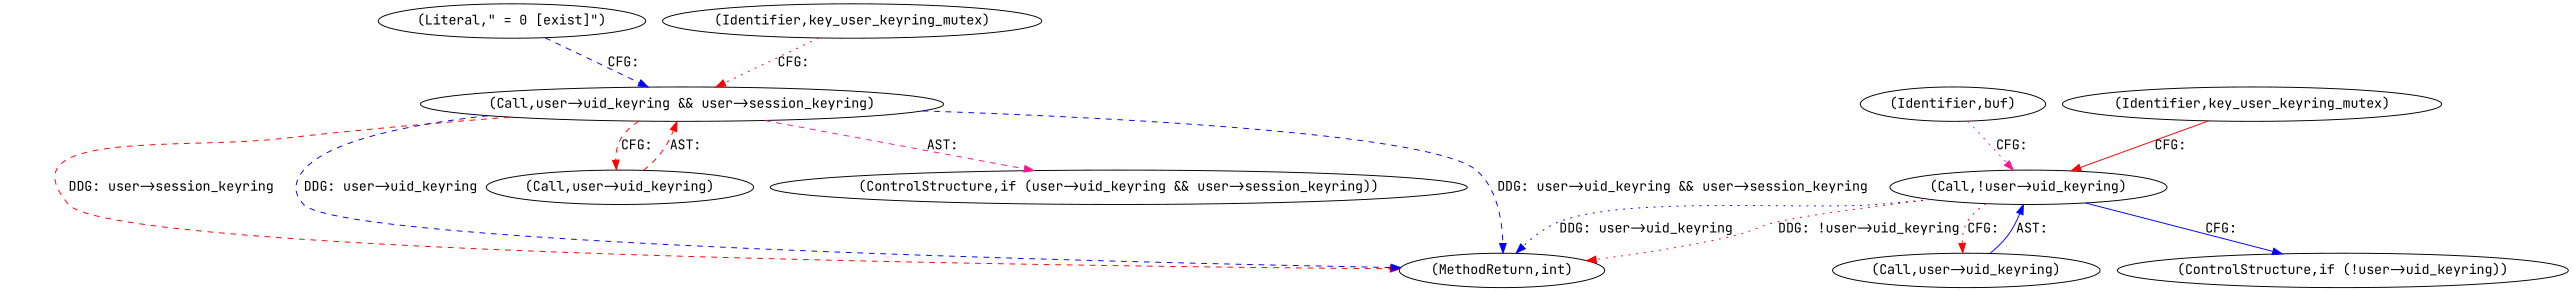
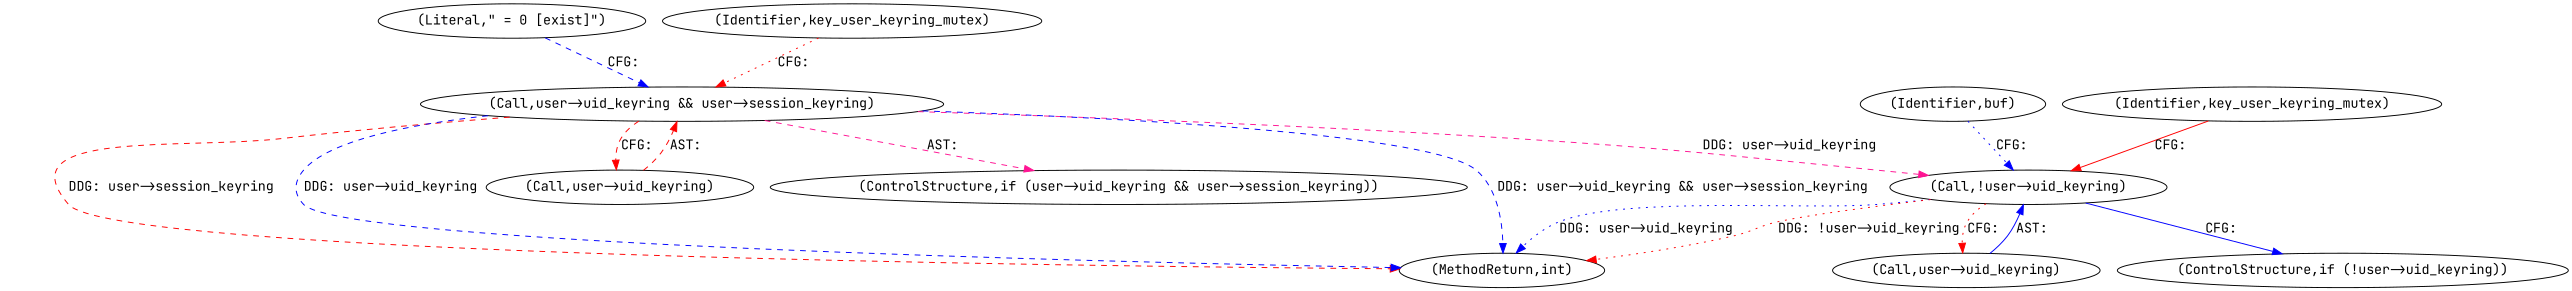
edge "(Call,user->uid_keyring && user->session_keyring)" -> "(Call,!user->uid_keyring)": added, label "DDG: user->uid_keyring"
edge "(Identifier,buf)" -> "(Call,!user->uid_keyring)": color deeppink -> blue
